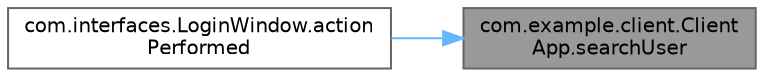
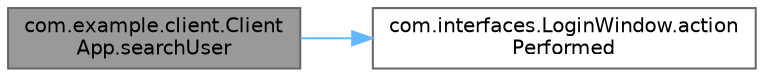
edge "com.interfaces.LoginWindow.action Performed" -> "com.example.client.Client App.searchUser": reversed
